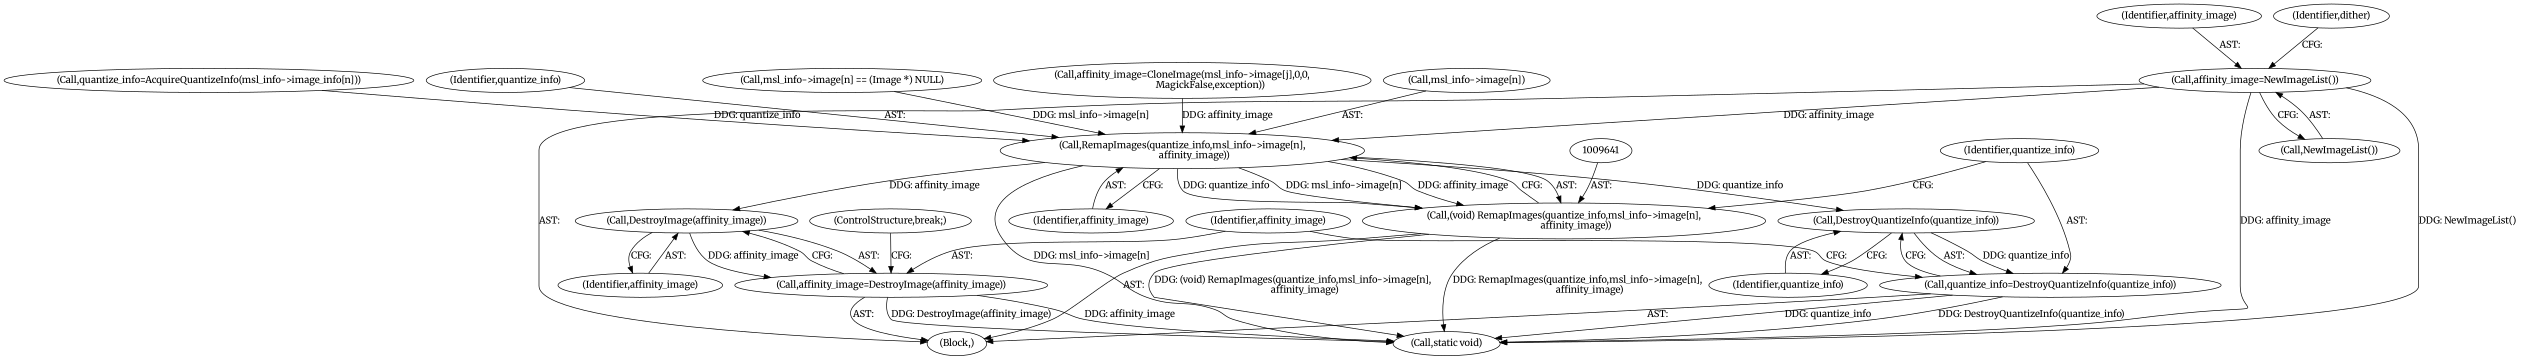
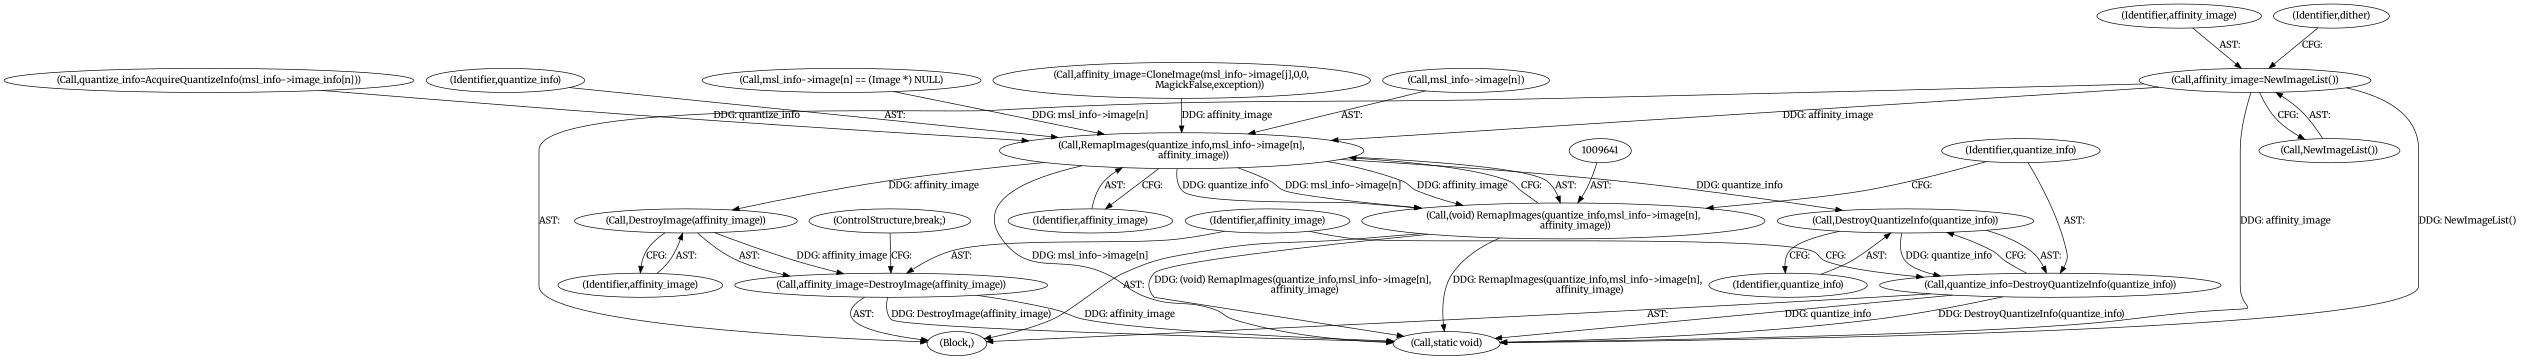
edge "(Call,affinity_image=DestroyImage(affinity_image))" -> "(Call,DestroyImage(affinity_image))": removed, label "CFG:"
